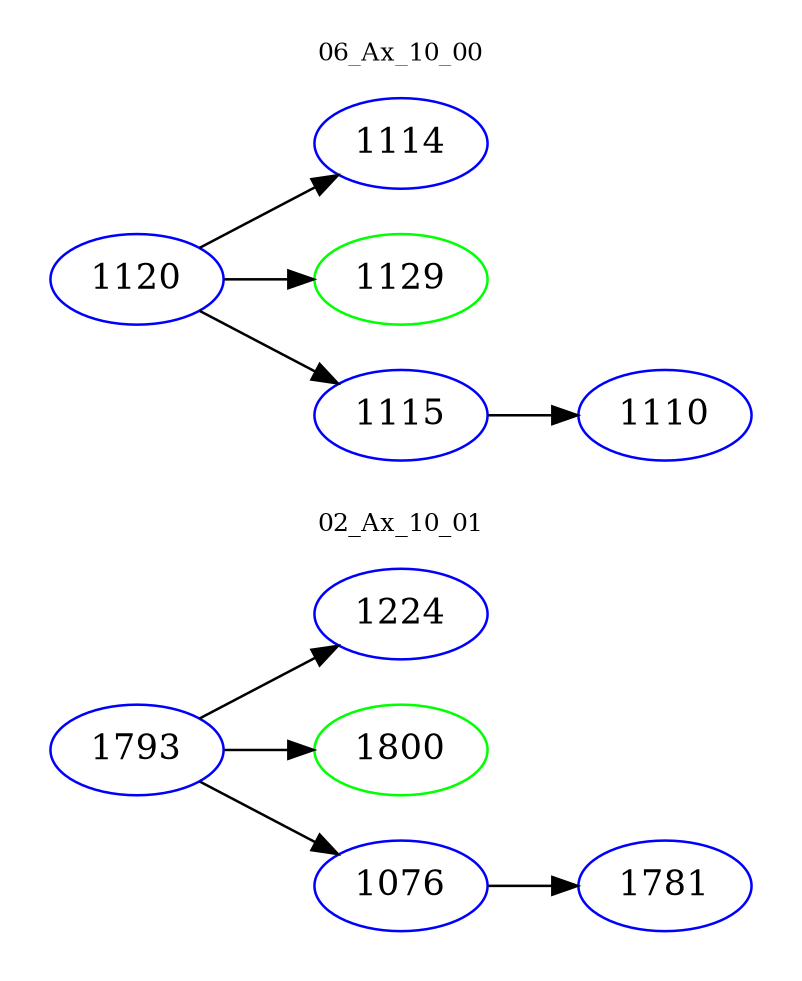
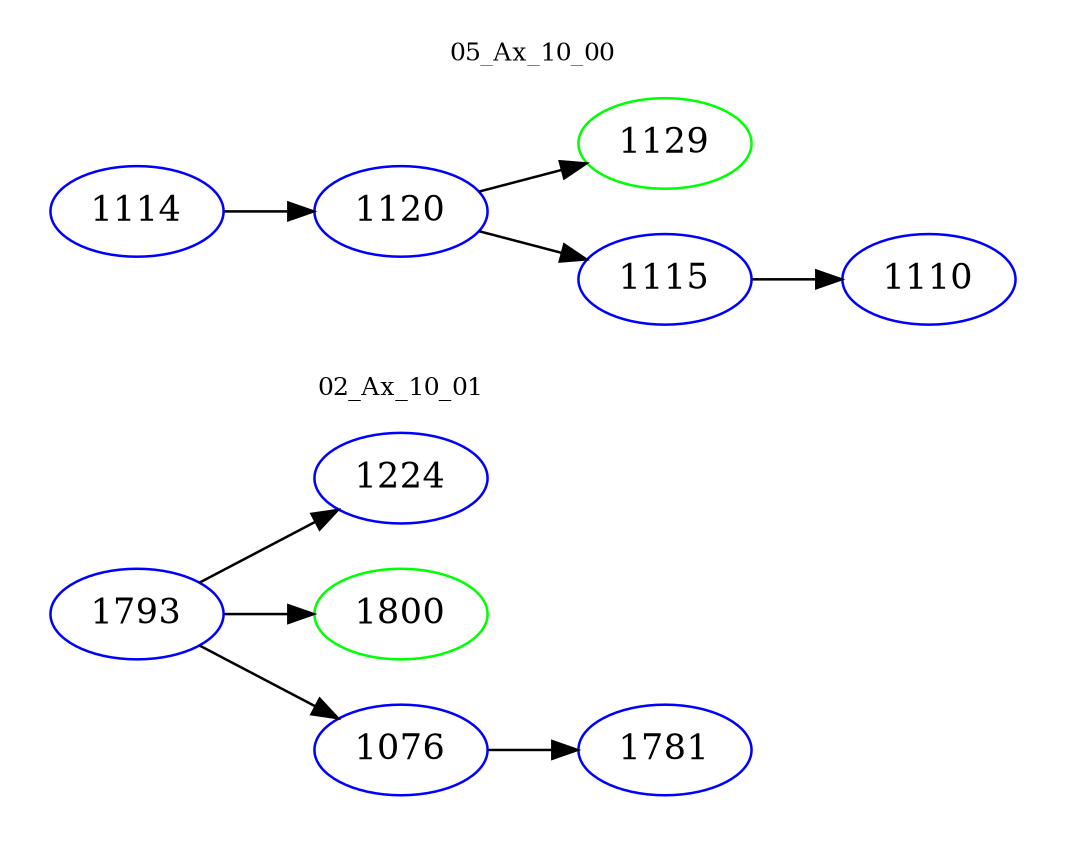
cluster "06_Ax_10_00": label "06_Ax_10_00" -> "05_Ax_10_00"
edge "1120" -> "1114": reversed
